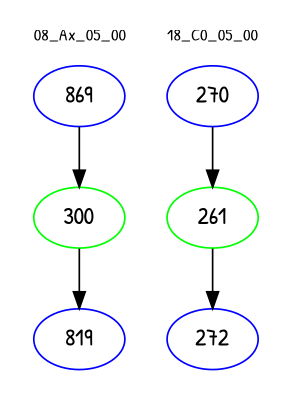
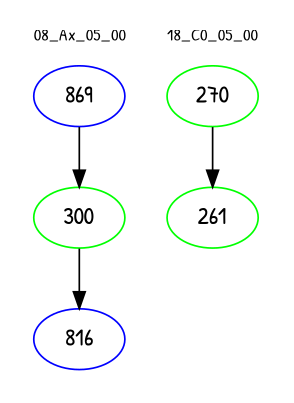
node "270": color blue -> green
node "819": label "819" -> "816"
node "272": removed
